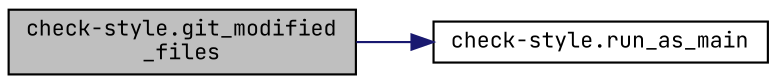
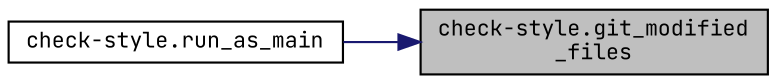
edge "check-style.git_modified _files" -> "check-style.run_as_main": reversed
